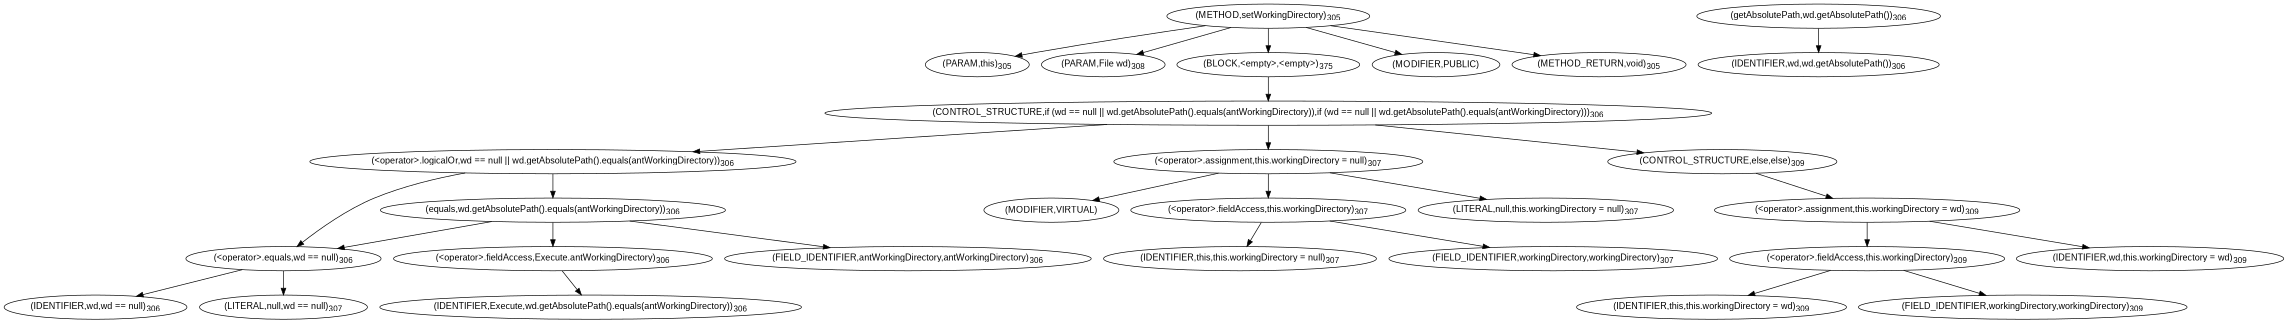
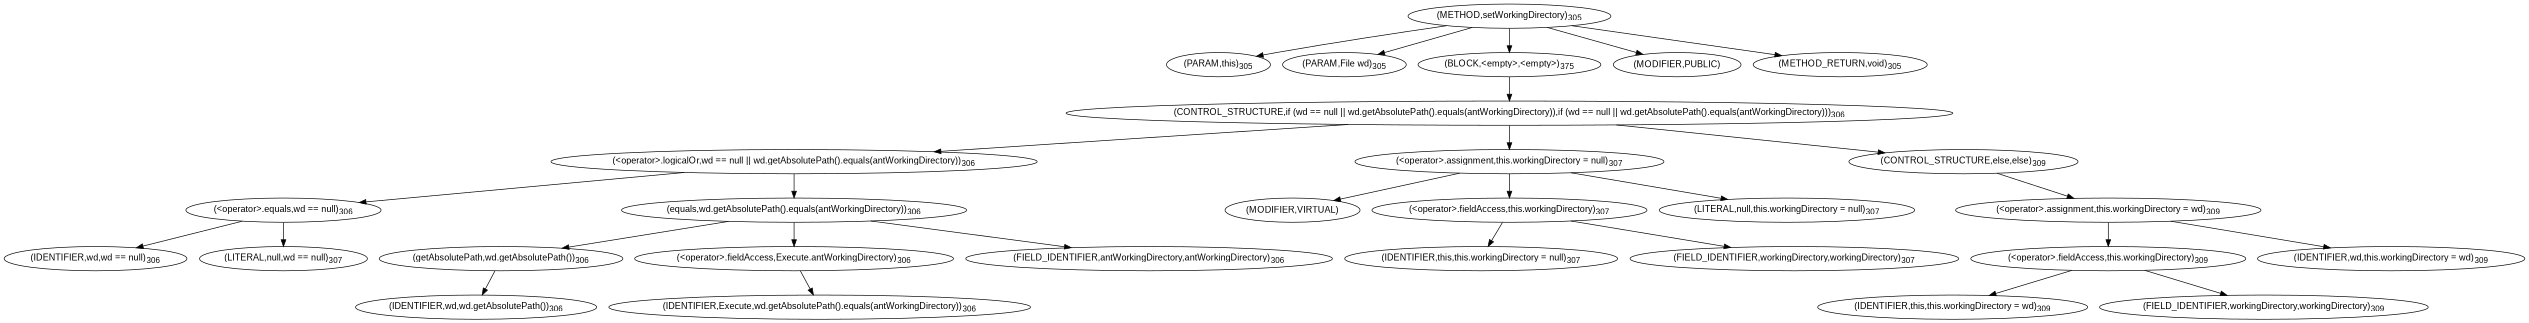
node "(PARAM,File wd)": text "308" -> "305"
edge "(equals,wd.getAbsolutePath().equals(antWorkingDirectory))" -> "(<operator>.equals,wd == null)": now "(equals,wd.getAbsolutePath().equals(antWorkingDirectory))" -> "(getAbsolutePath,wd.getAbsolutePath())"
